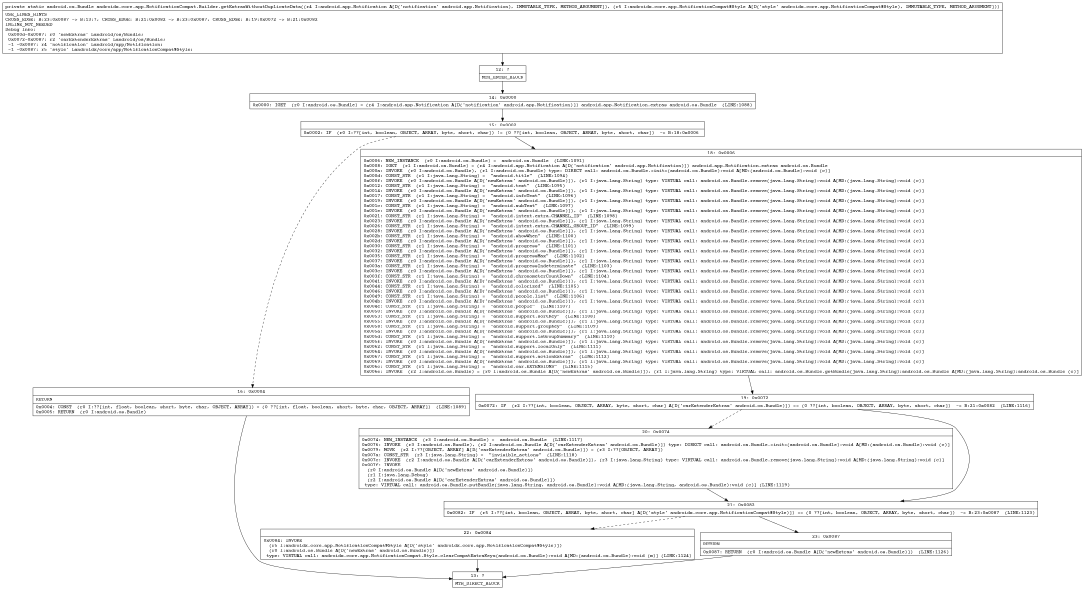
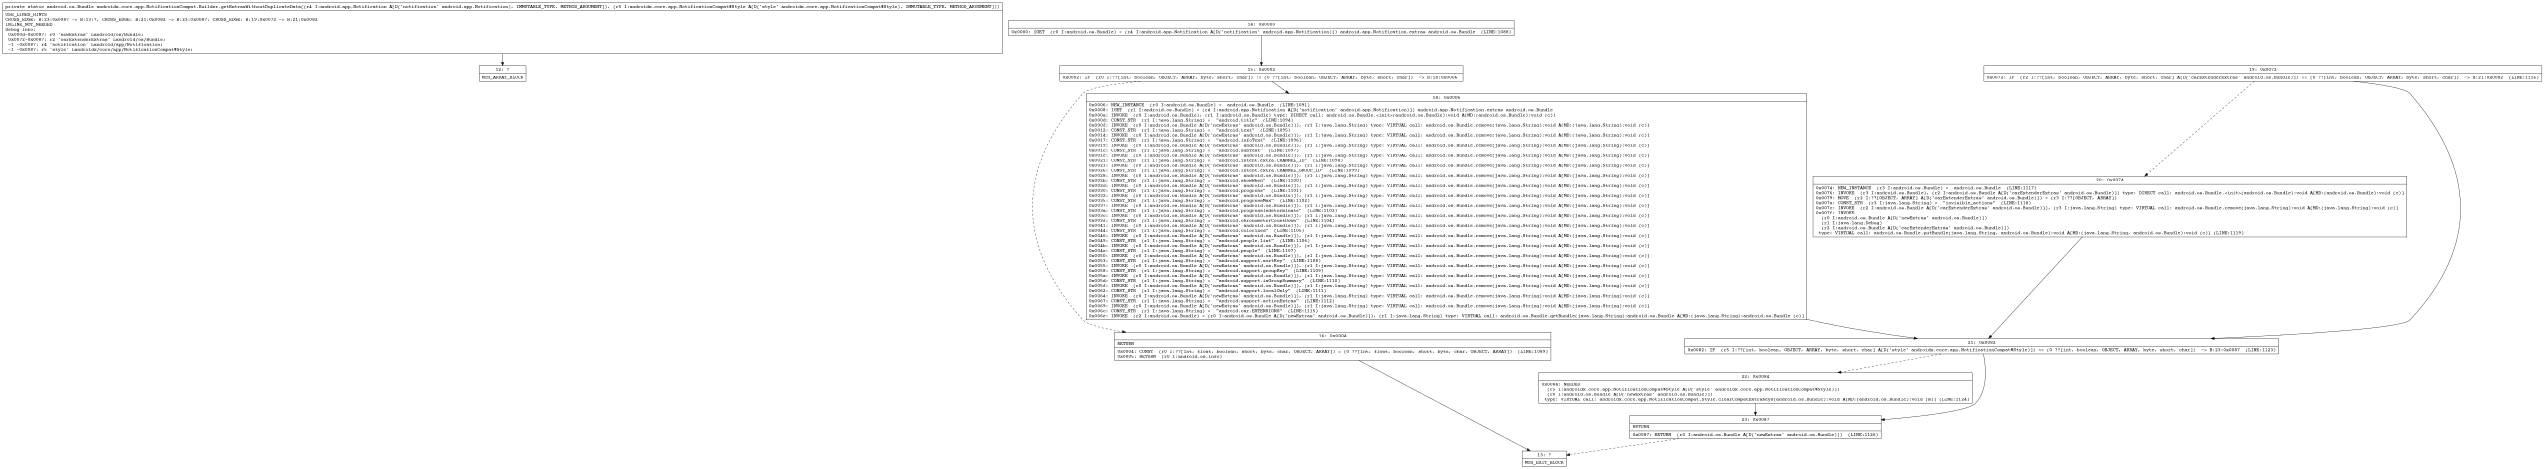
node "12: ?": text "MTH_ENTER_BLOCK" -> "MTH_ARRAY_BLOCK"
edge "12: ?" -> "14: 0x0000": removed
edge "18: 0x0006" -> "19: 0x0072": now "18: 0x0006" -> "21: 0x0082"
node "16: 0x0004": text "0x0005: RETURN  (r0 I:android.os.Bundle)" -> "0x0005: RETURN  (r0 I:android.os.Info)"
node "22: 0x0084": text "0x0084: INVOKE" -> "0x0084: NEEDED"
edge "22: 0x0084" -> "13: ?": now "22: 0x0084" -> "23: 0x0087"
edge "23: 0x0087" -> "13: ?": style solid -> dashed
node "13: ?": text "MTH_DIRECT_BLOCK" -> "MTH_EXIT_BLOCK"
